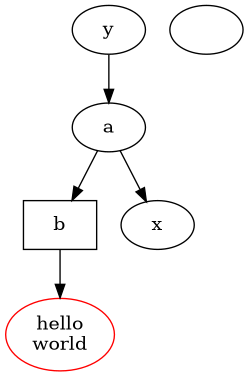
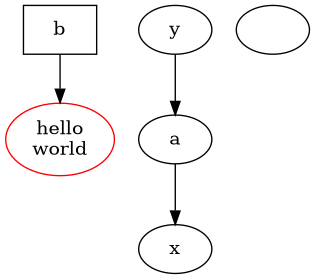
edge "a" -> "b": removed
